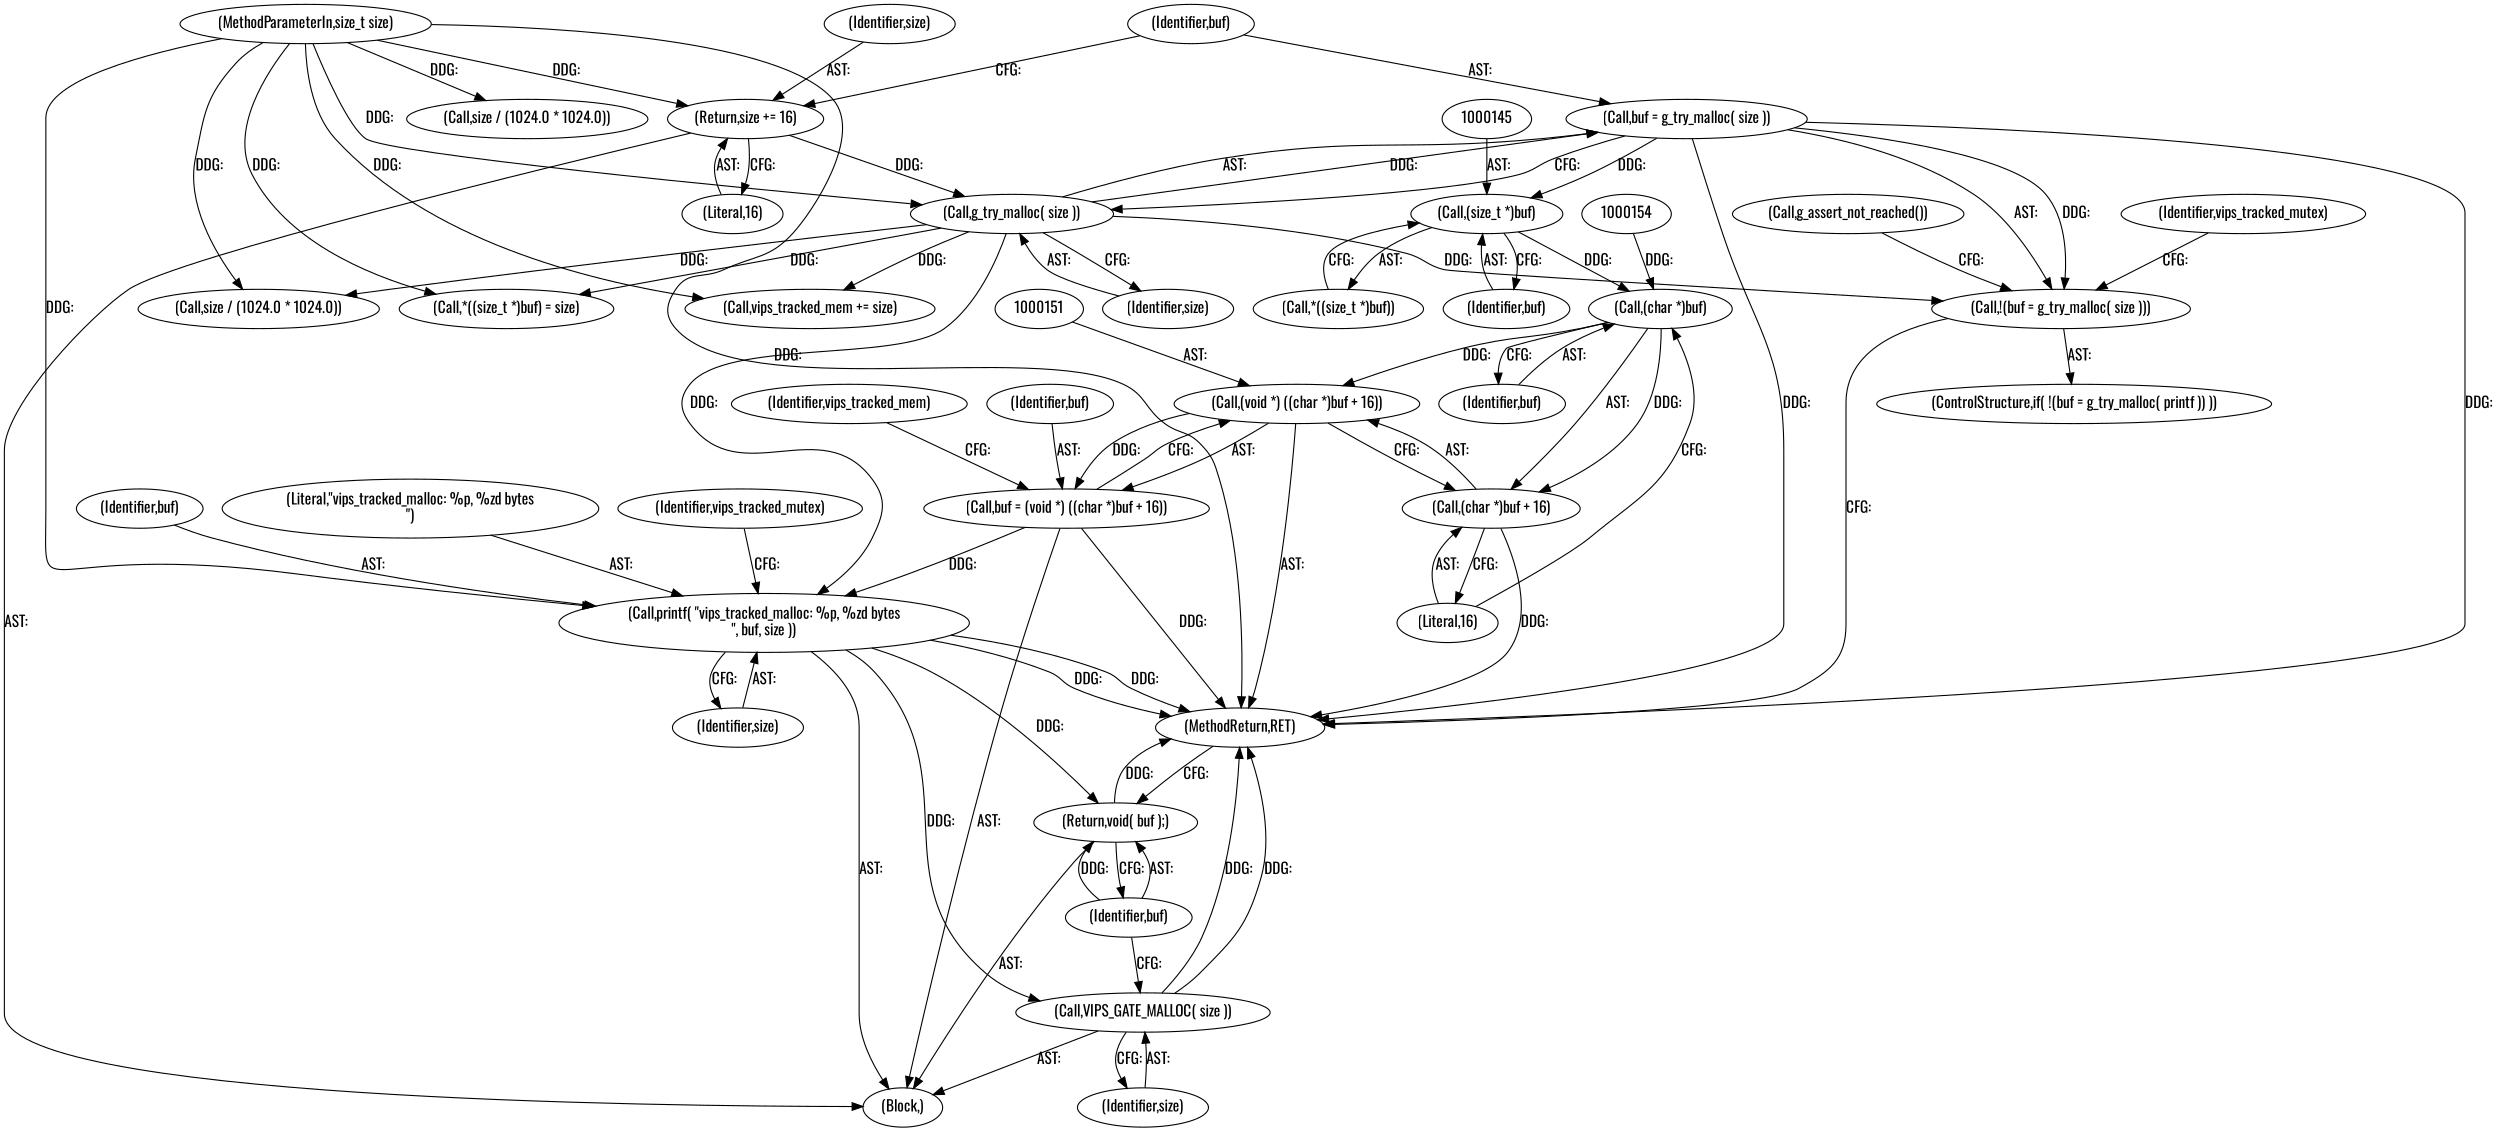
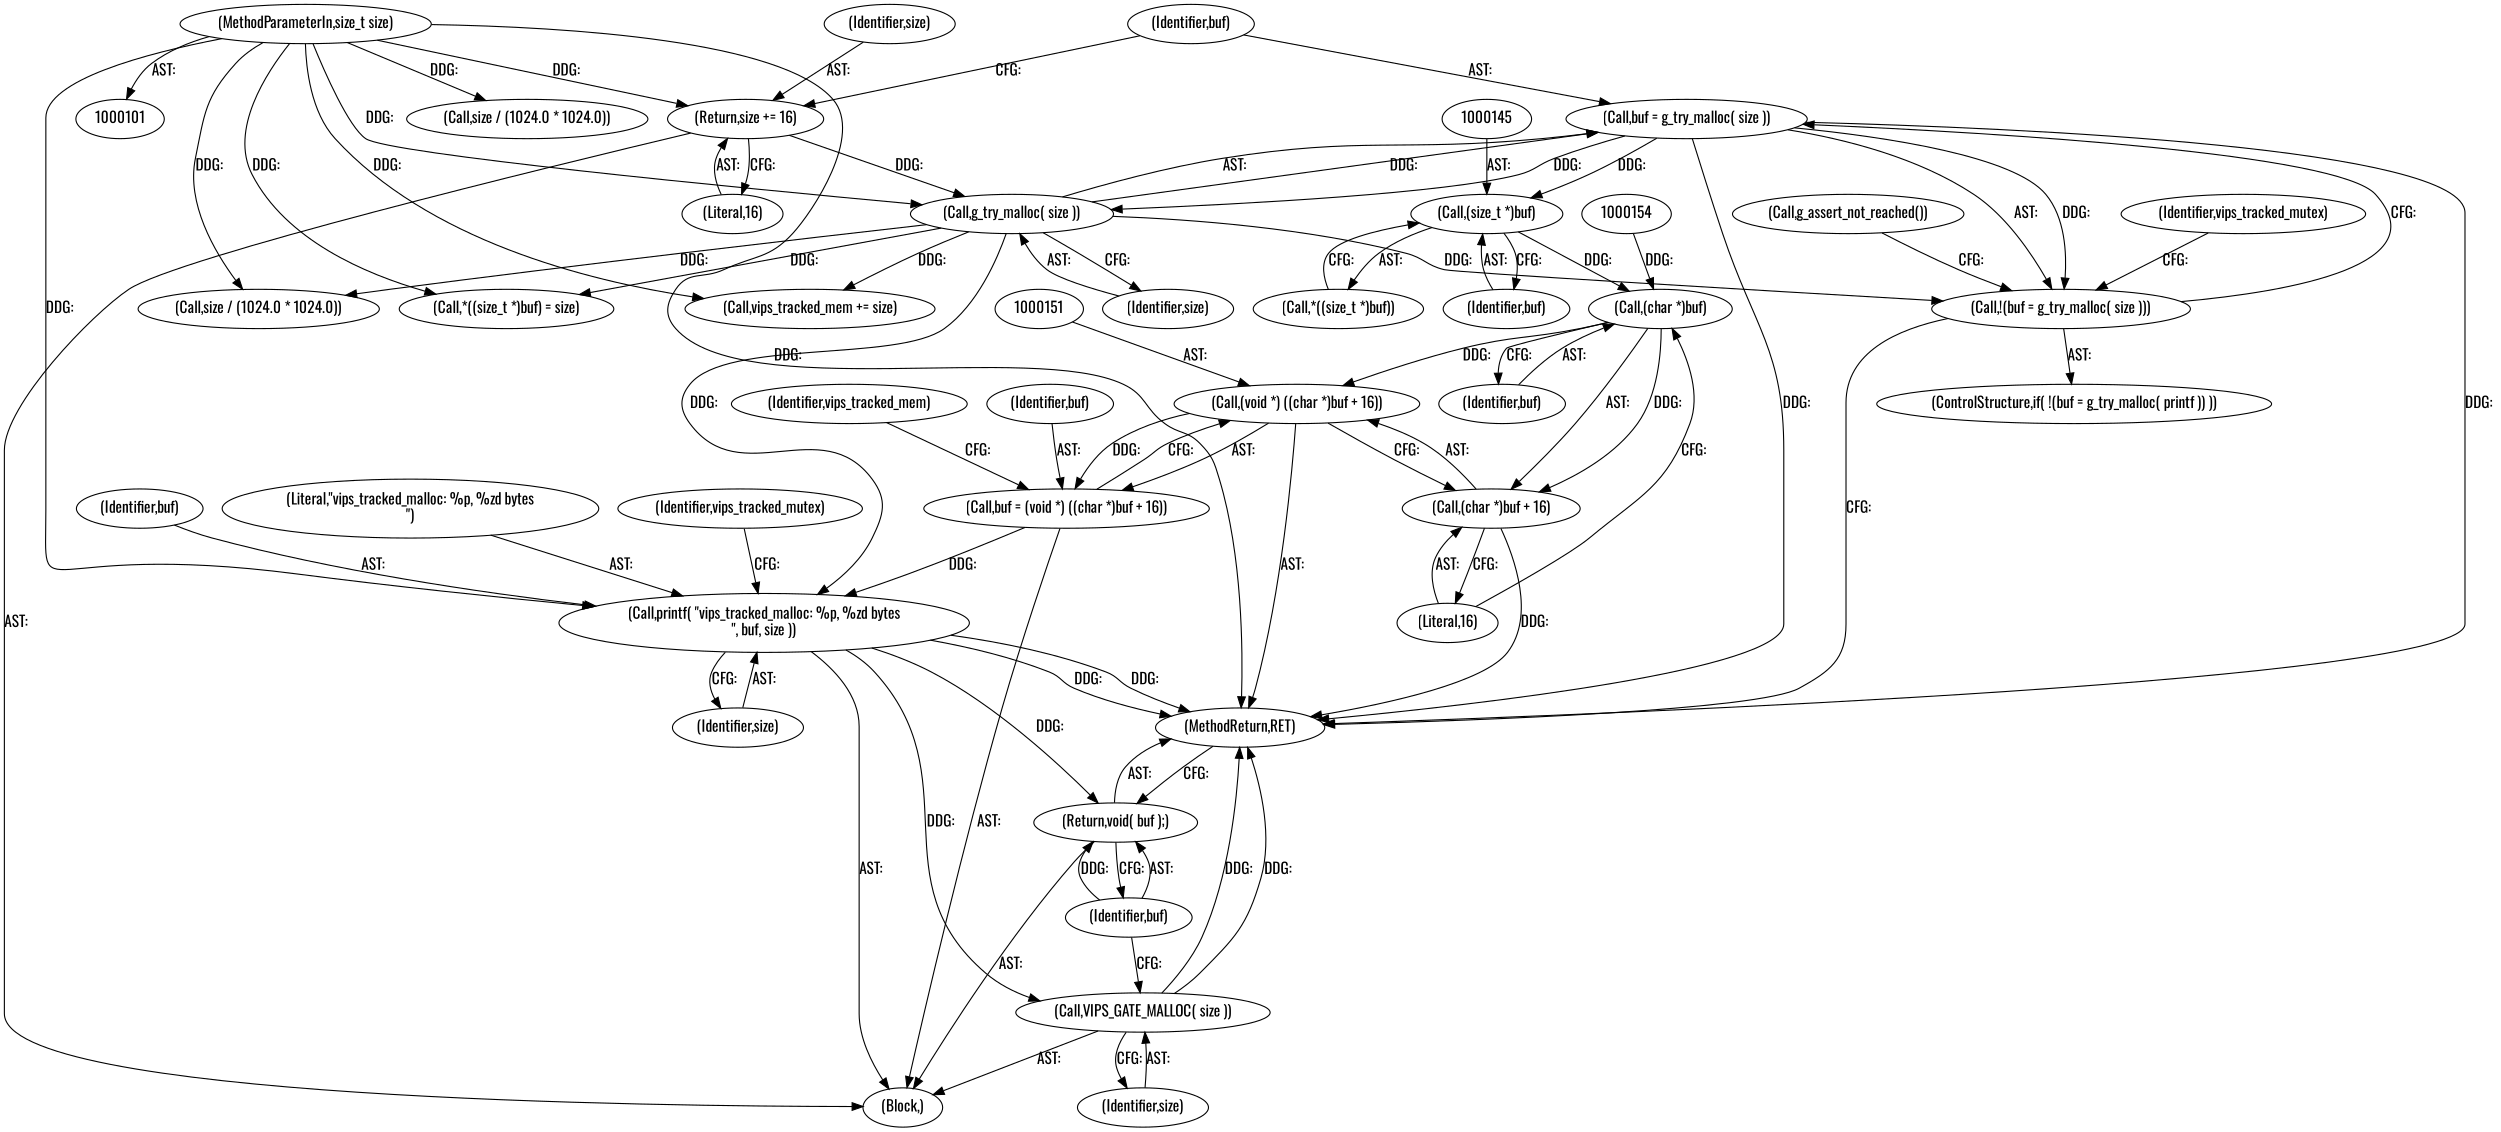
node "1000101": added
edge "(Call,!(buf = g_try_malloc( size )))" -> "(Call,buf = g_try_malloc( size ))": added, label "CFG:"
edge "(Call,buf = g_try_malloc( size ))" -> "(Call,g_try_malloc( size ))": label "CFG: " -> "DDG: "
edge "(Call,buf = (void *) ((char *)buf + 16))" -> "(MethodReturn,RET)": removed, label "DDG:"
edge "(Return,void( buf );)" -> "(MethodReturn,RET)": label "DDG: " -> "AST: "
